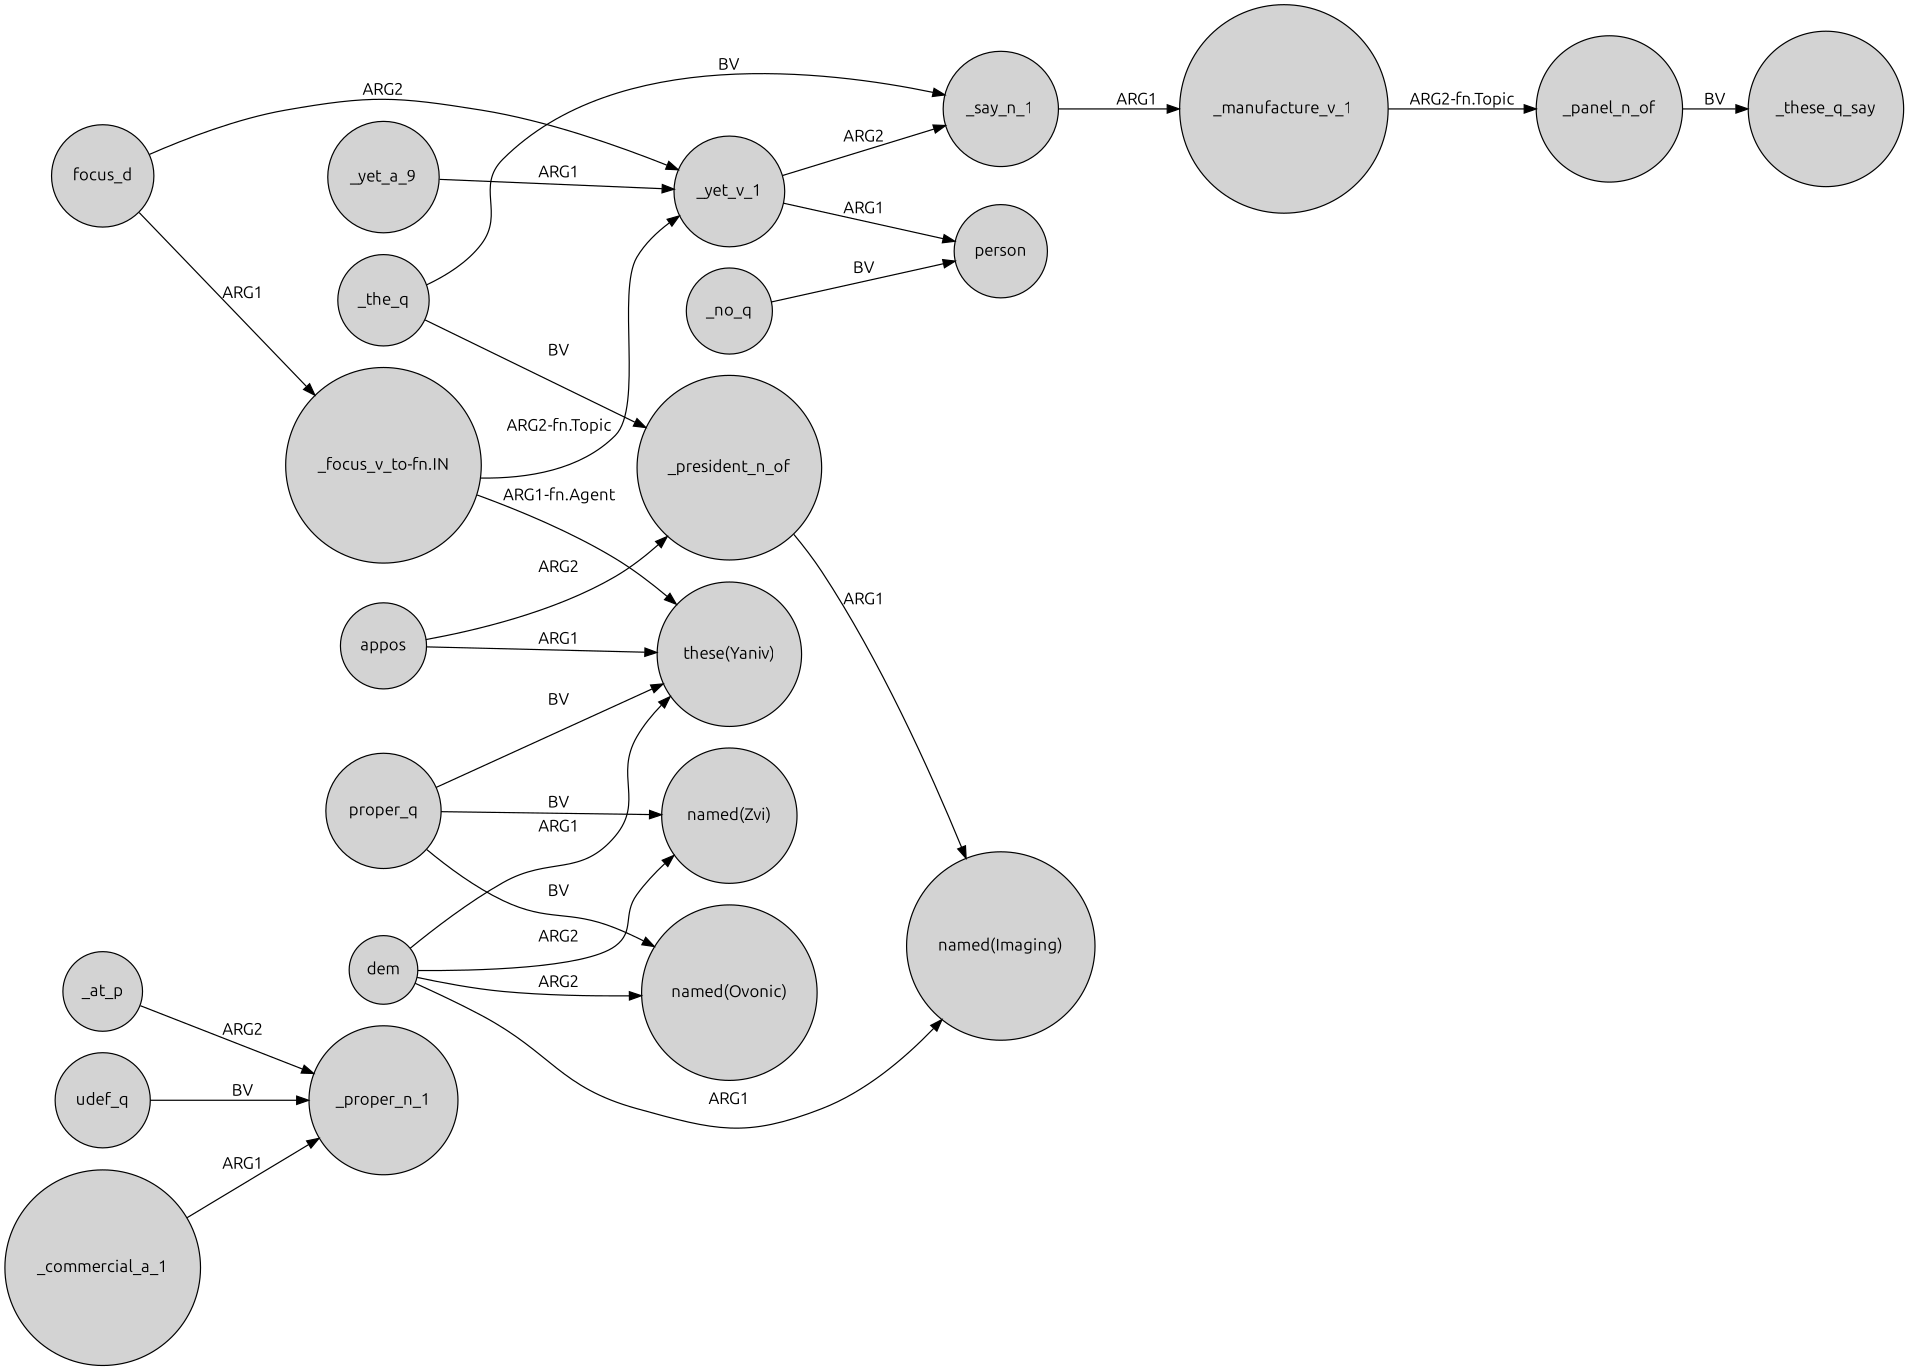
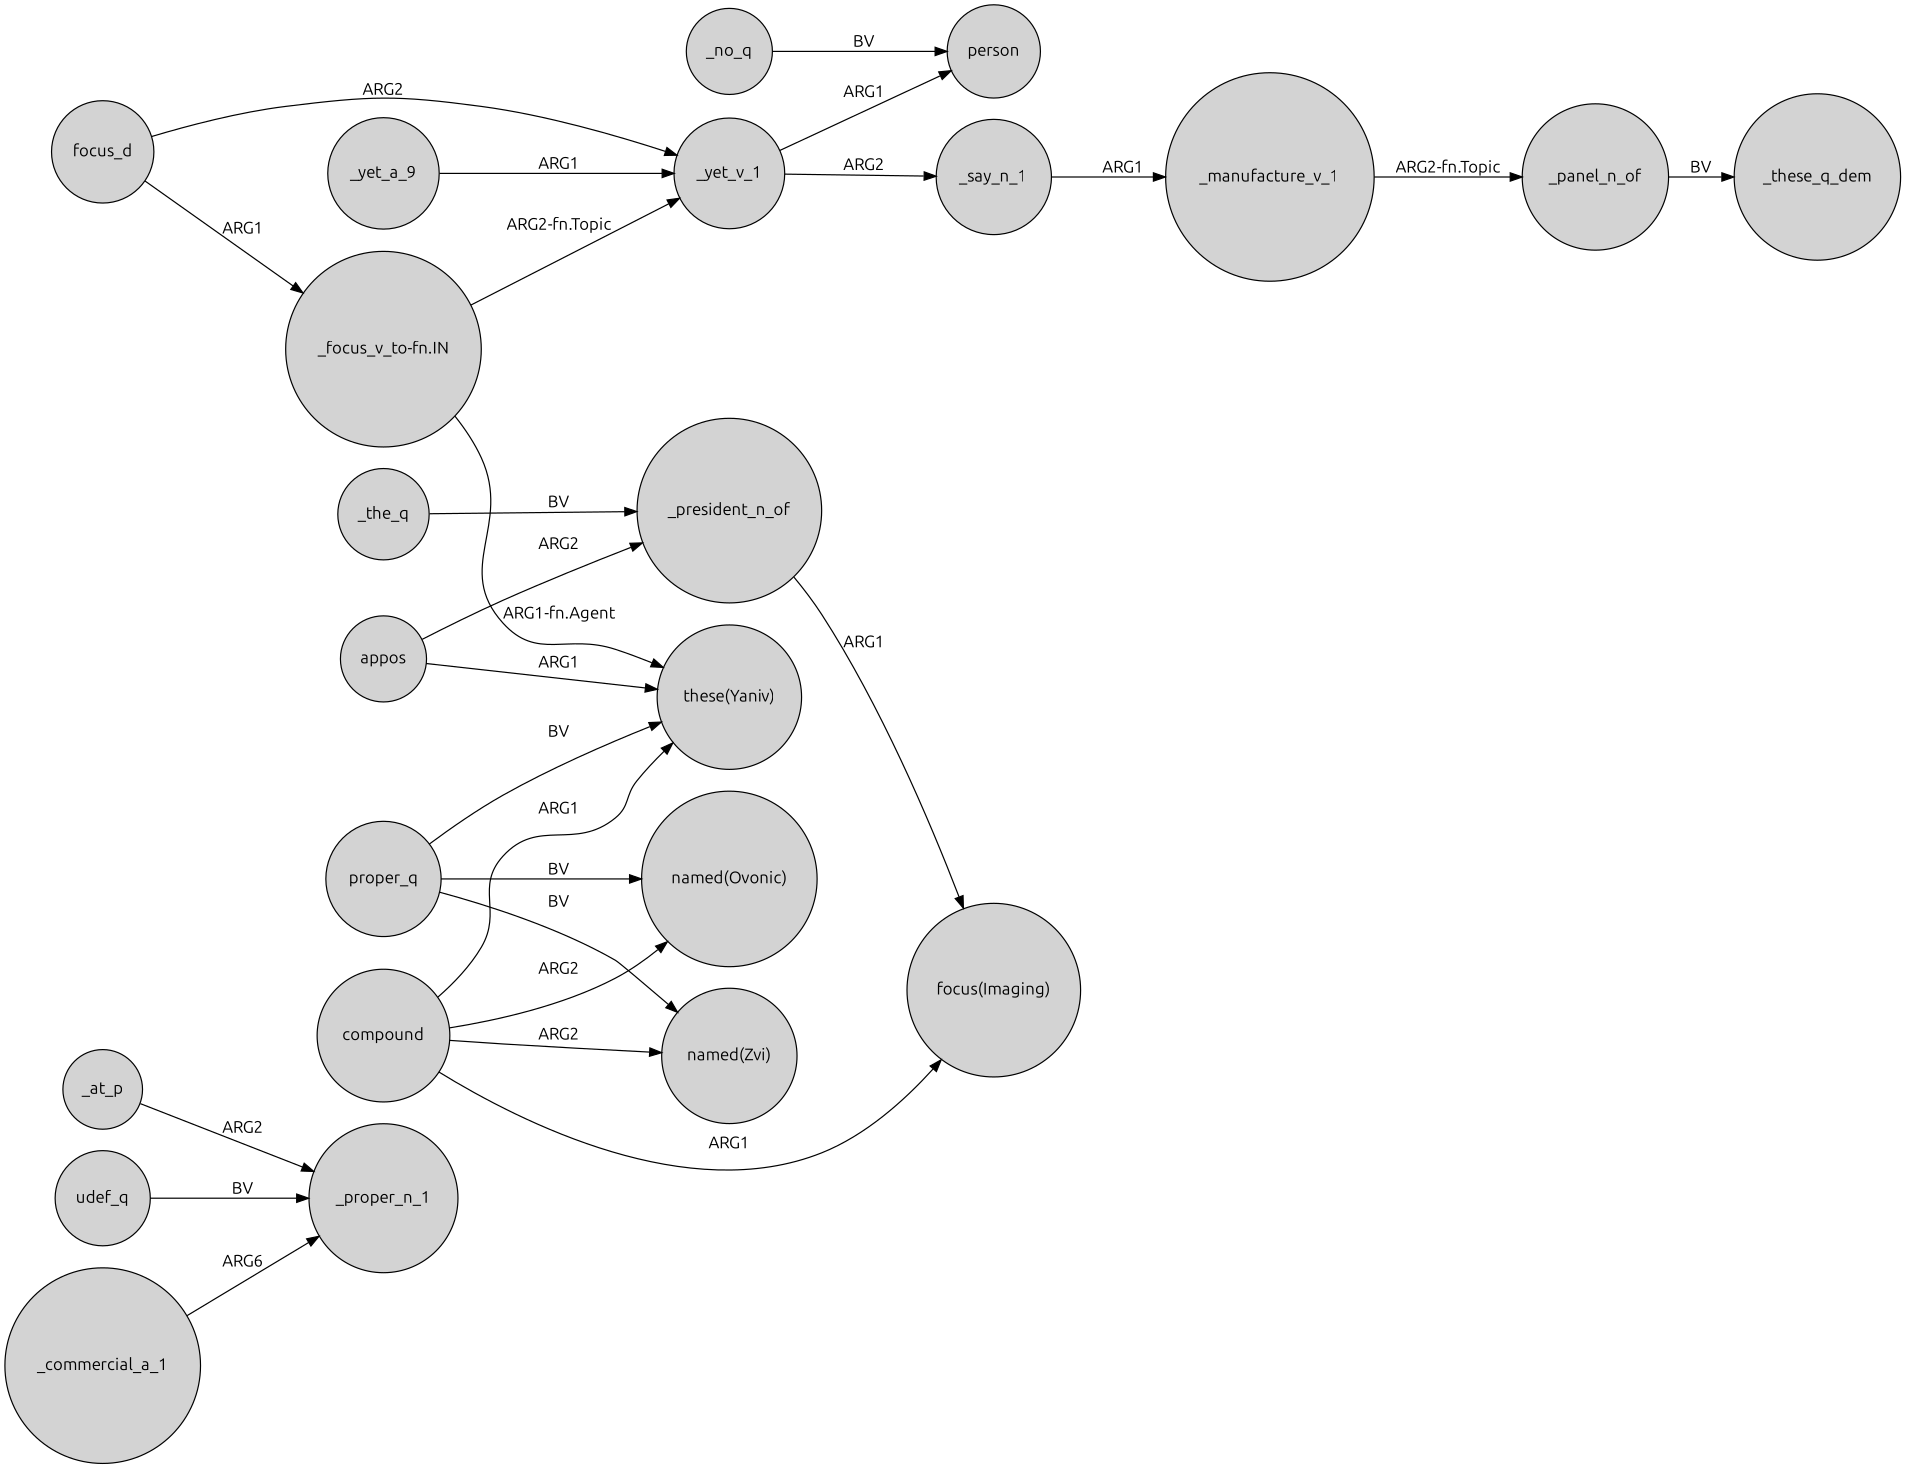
edge "_the_q" -> "_say_n_1": removed, label "BV"
node "_these_q_say": label "_these_q_say" -> "_these_q_dem"
node "named(Imaging)": label "named(Imaging)" -> "focus(Imaging)"
node "dem": label "dem" -> "compound"
edge "_commercial_a_1" -> "_proper_n_1": label "ARG1" -> "ARG6"
